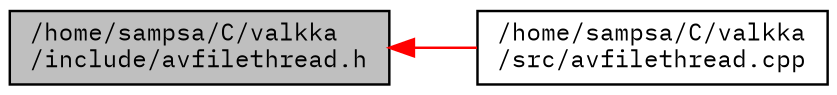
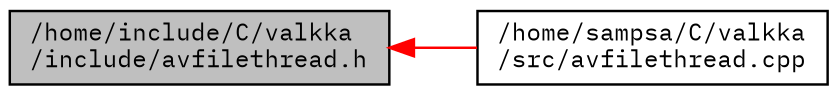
node "/home/sampsa/C/valkka /include/avfilethread.h": label "/home/sampsa/C/valkka /include/avfilethread.h" -> "/home/include/C/valkka /include/avfilethread.h"
